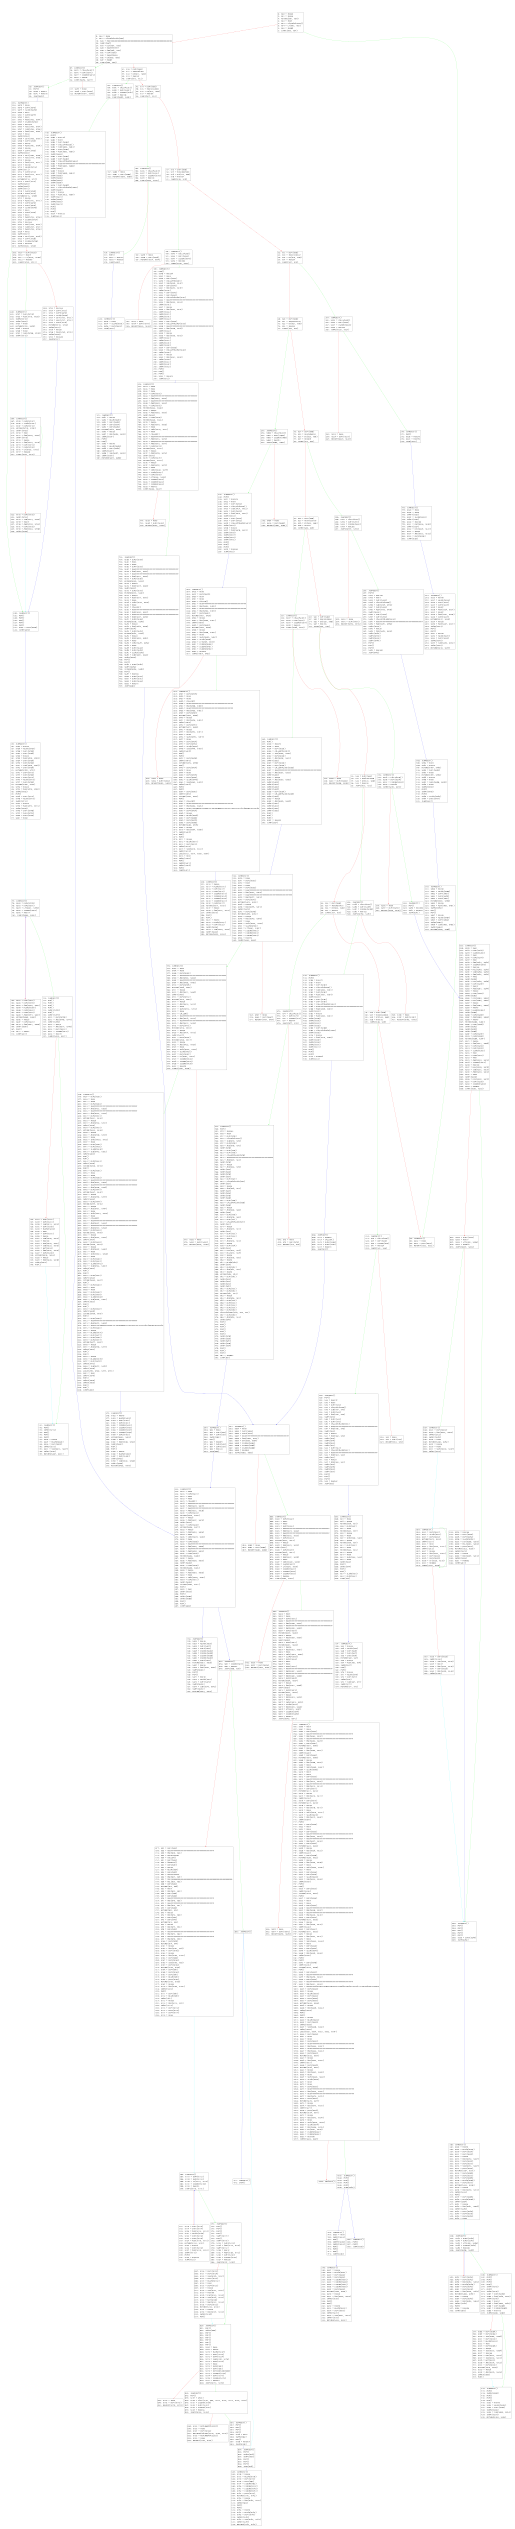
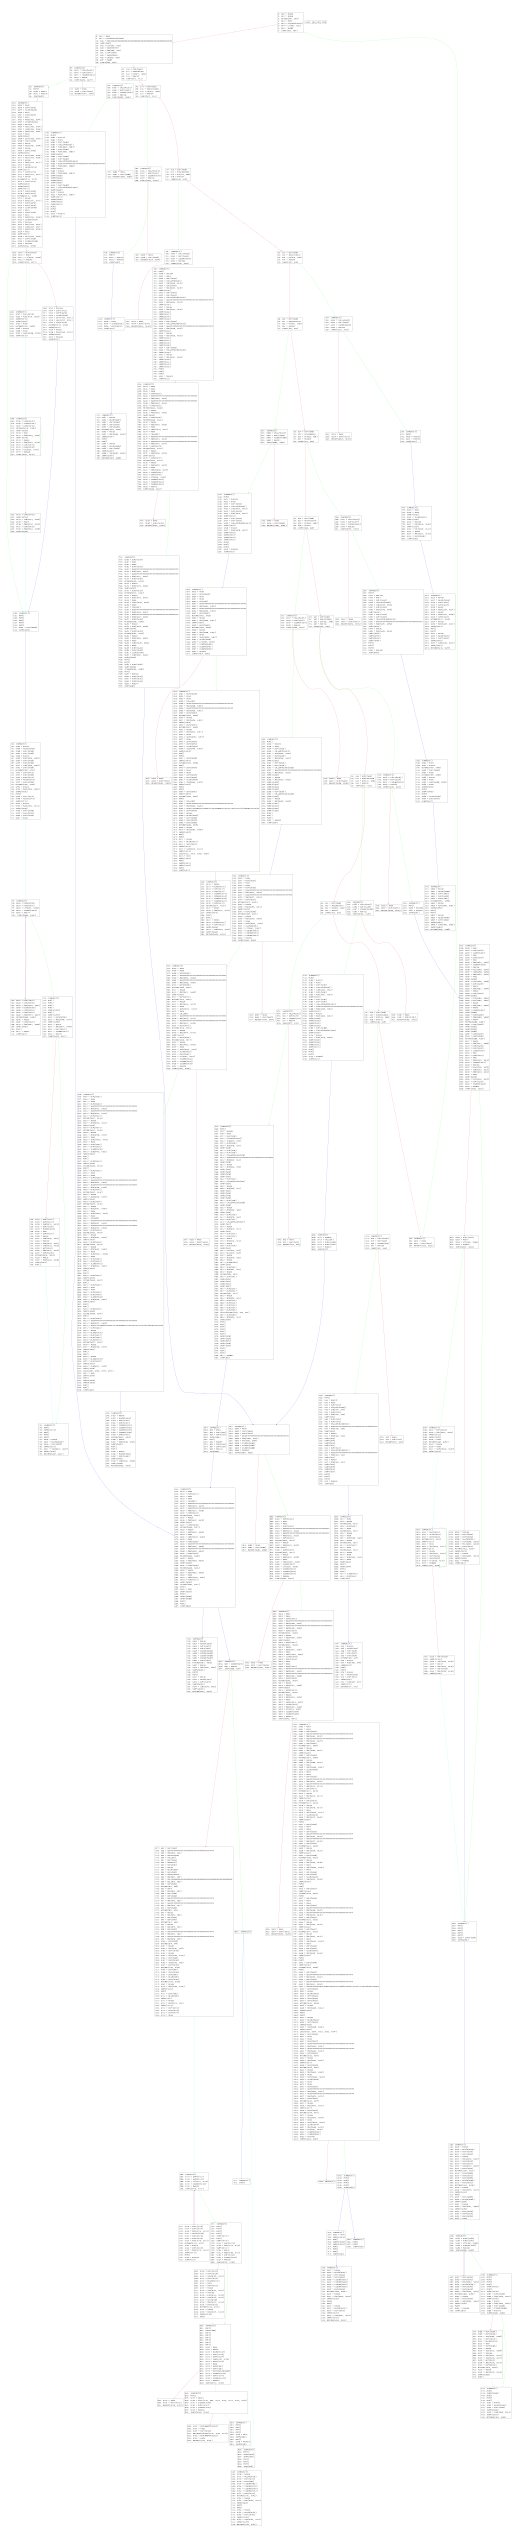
node "10a7: [NO_SSA] STOP": added
